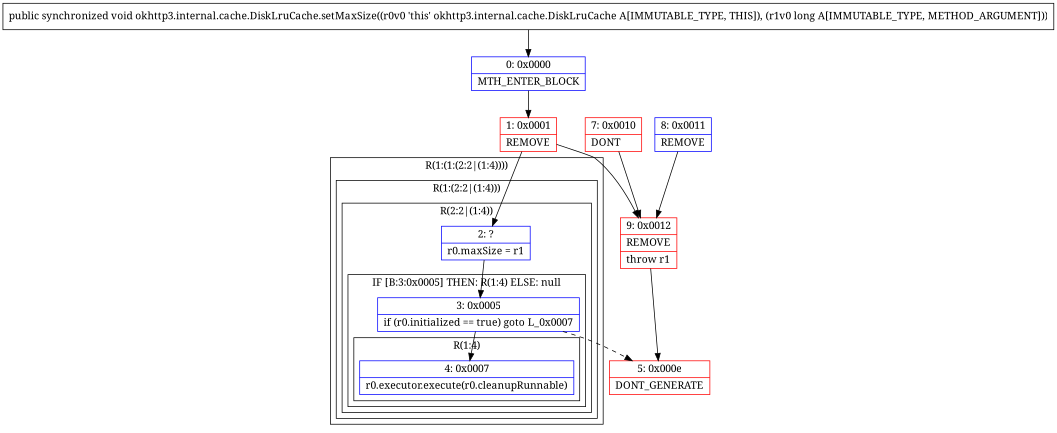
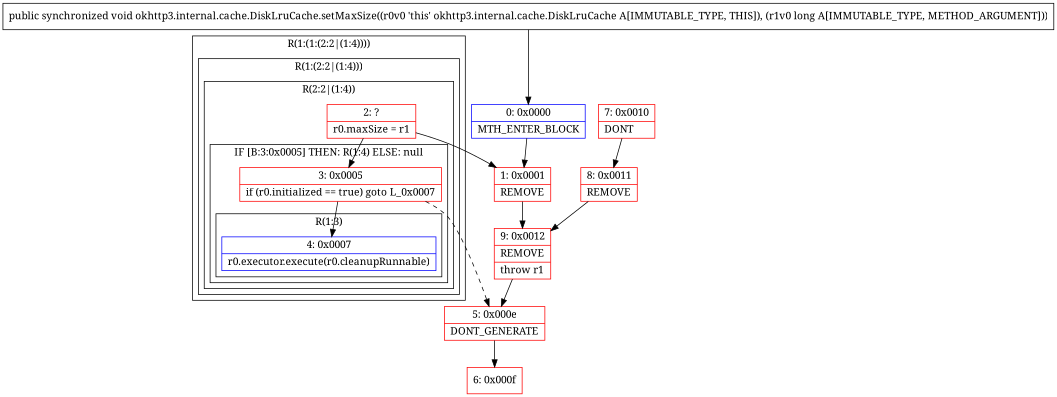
node "8: 0x0011": color blue -> red
edge "7: 0x0010" -> "9: 0x0012": now "7: 0x0010" -> "8: 0x0011"
edge "1: 0x0001" -> "2: ?": reversed
node "2: ?": color blue -> red
node "3: 0x0005": color blue -> red
cluster "R(1:4)": label "R(1:4)" -> "R(1:3)"
node "6: 0x000f": added
